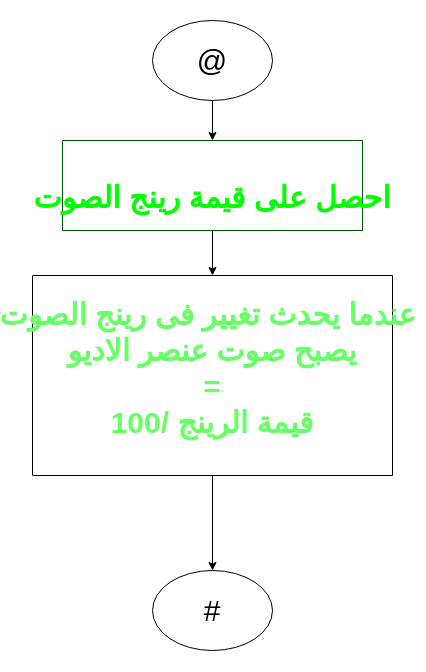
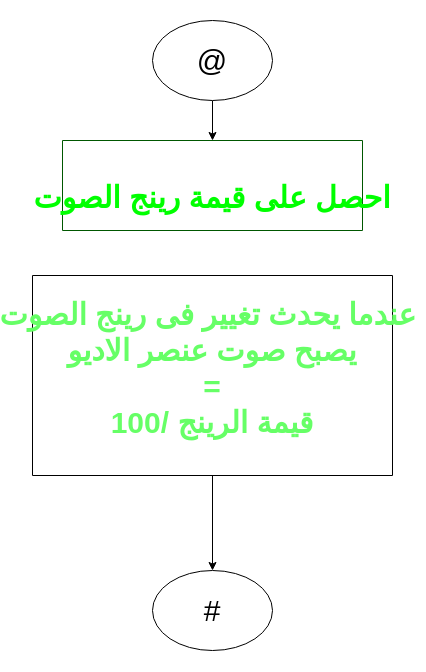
edge "احصل على قيمة رينج الصوت" -> "عندما يحدث تغيير فى رينج الصوت يصبح صوت عنصر الاديو = قيمة الرينج /100": removed
